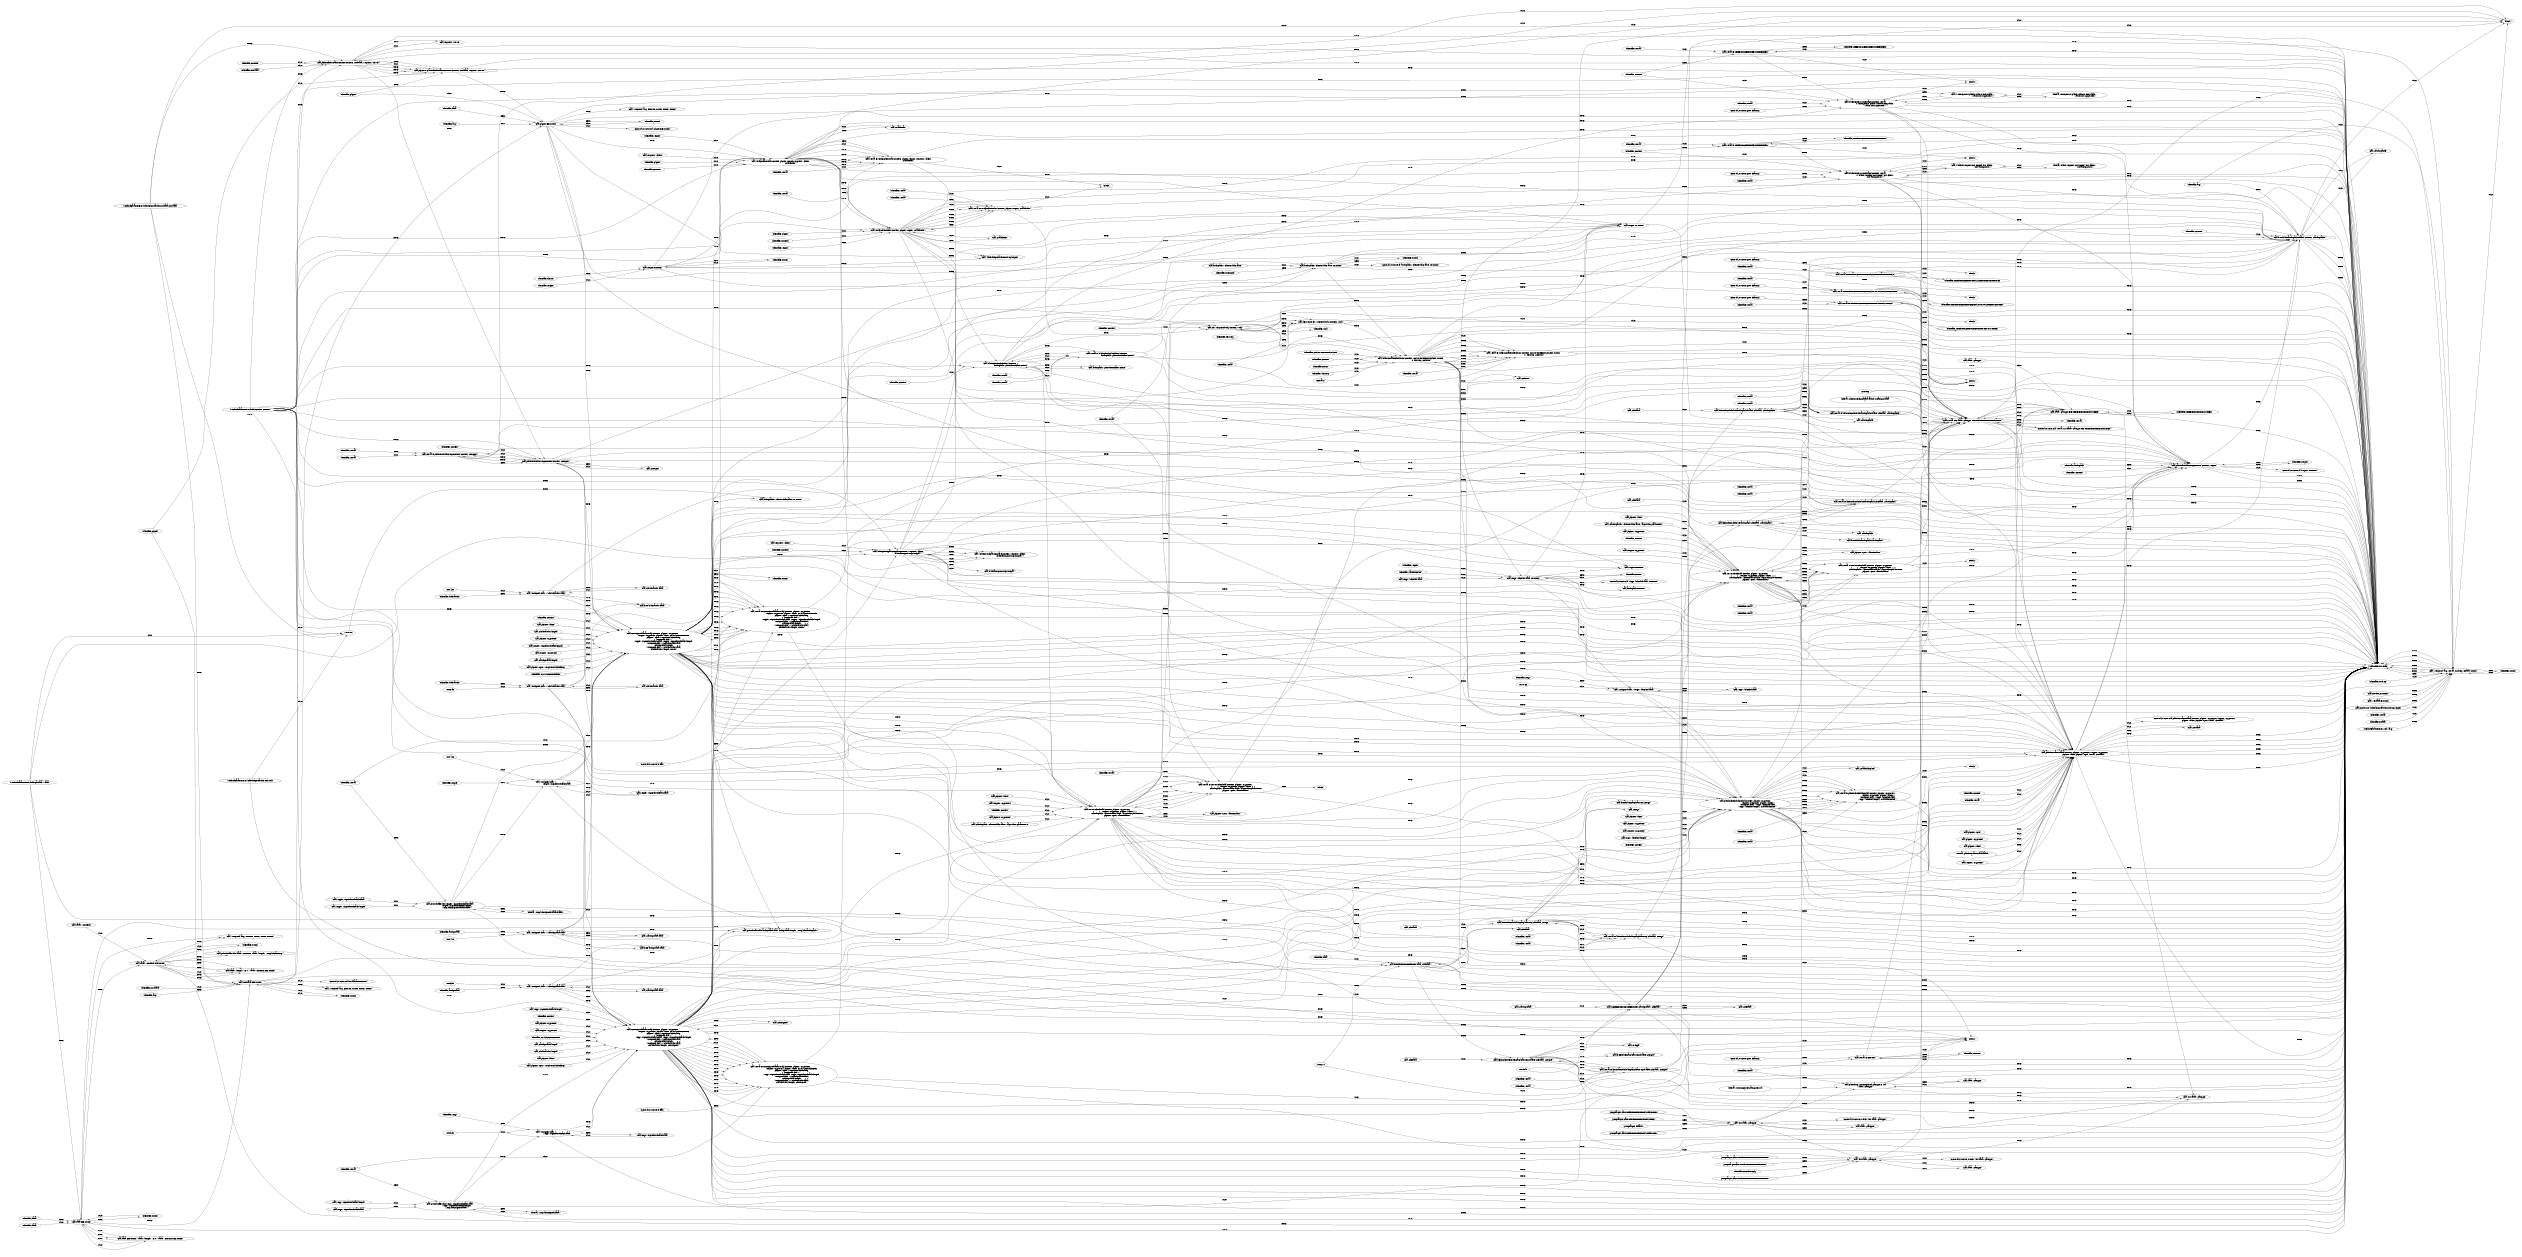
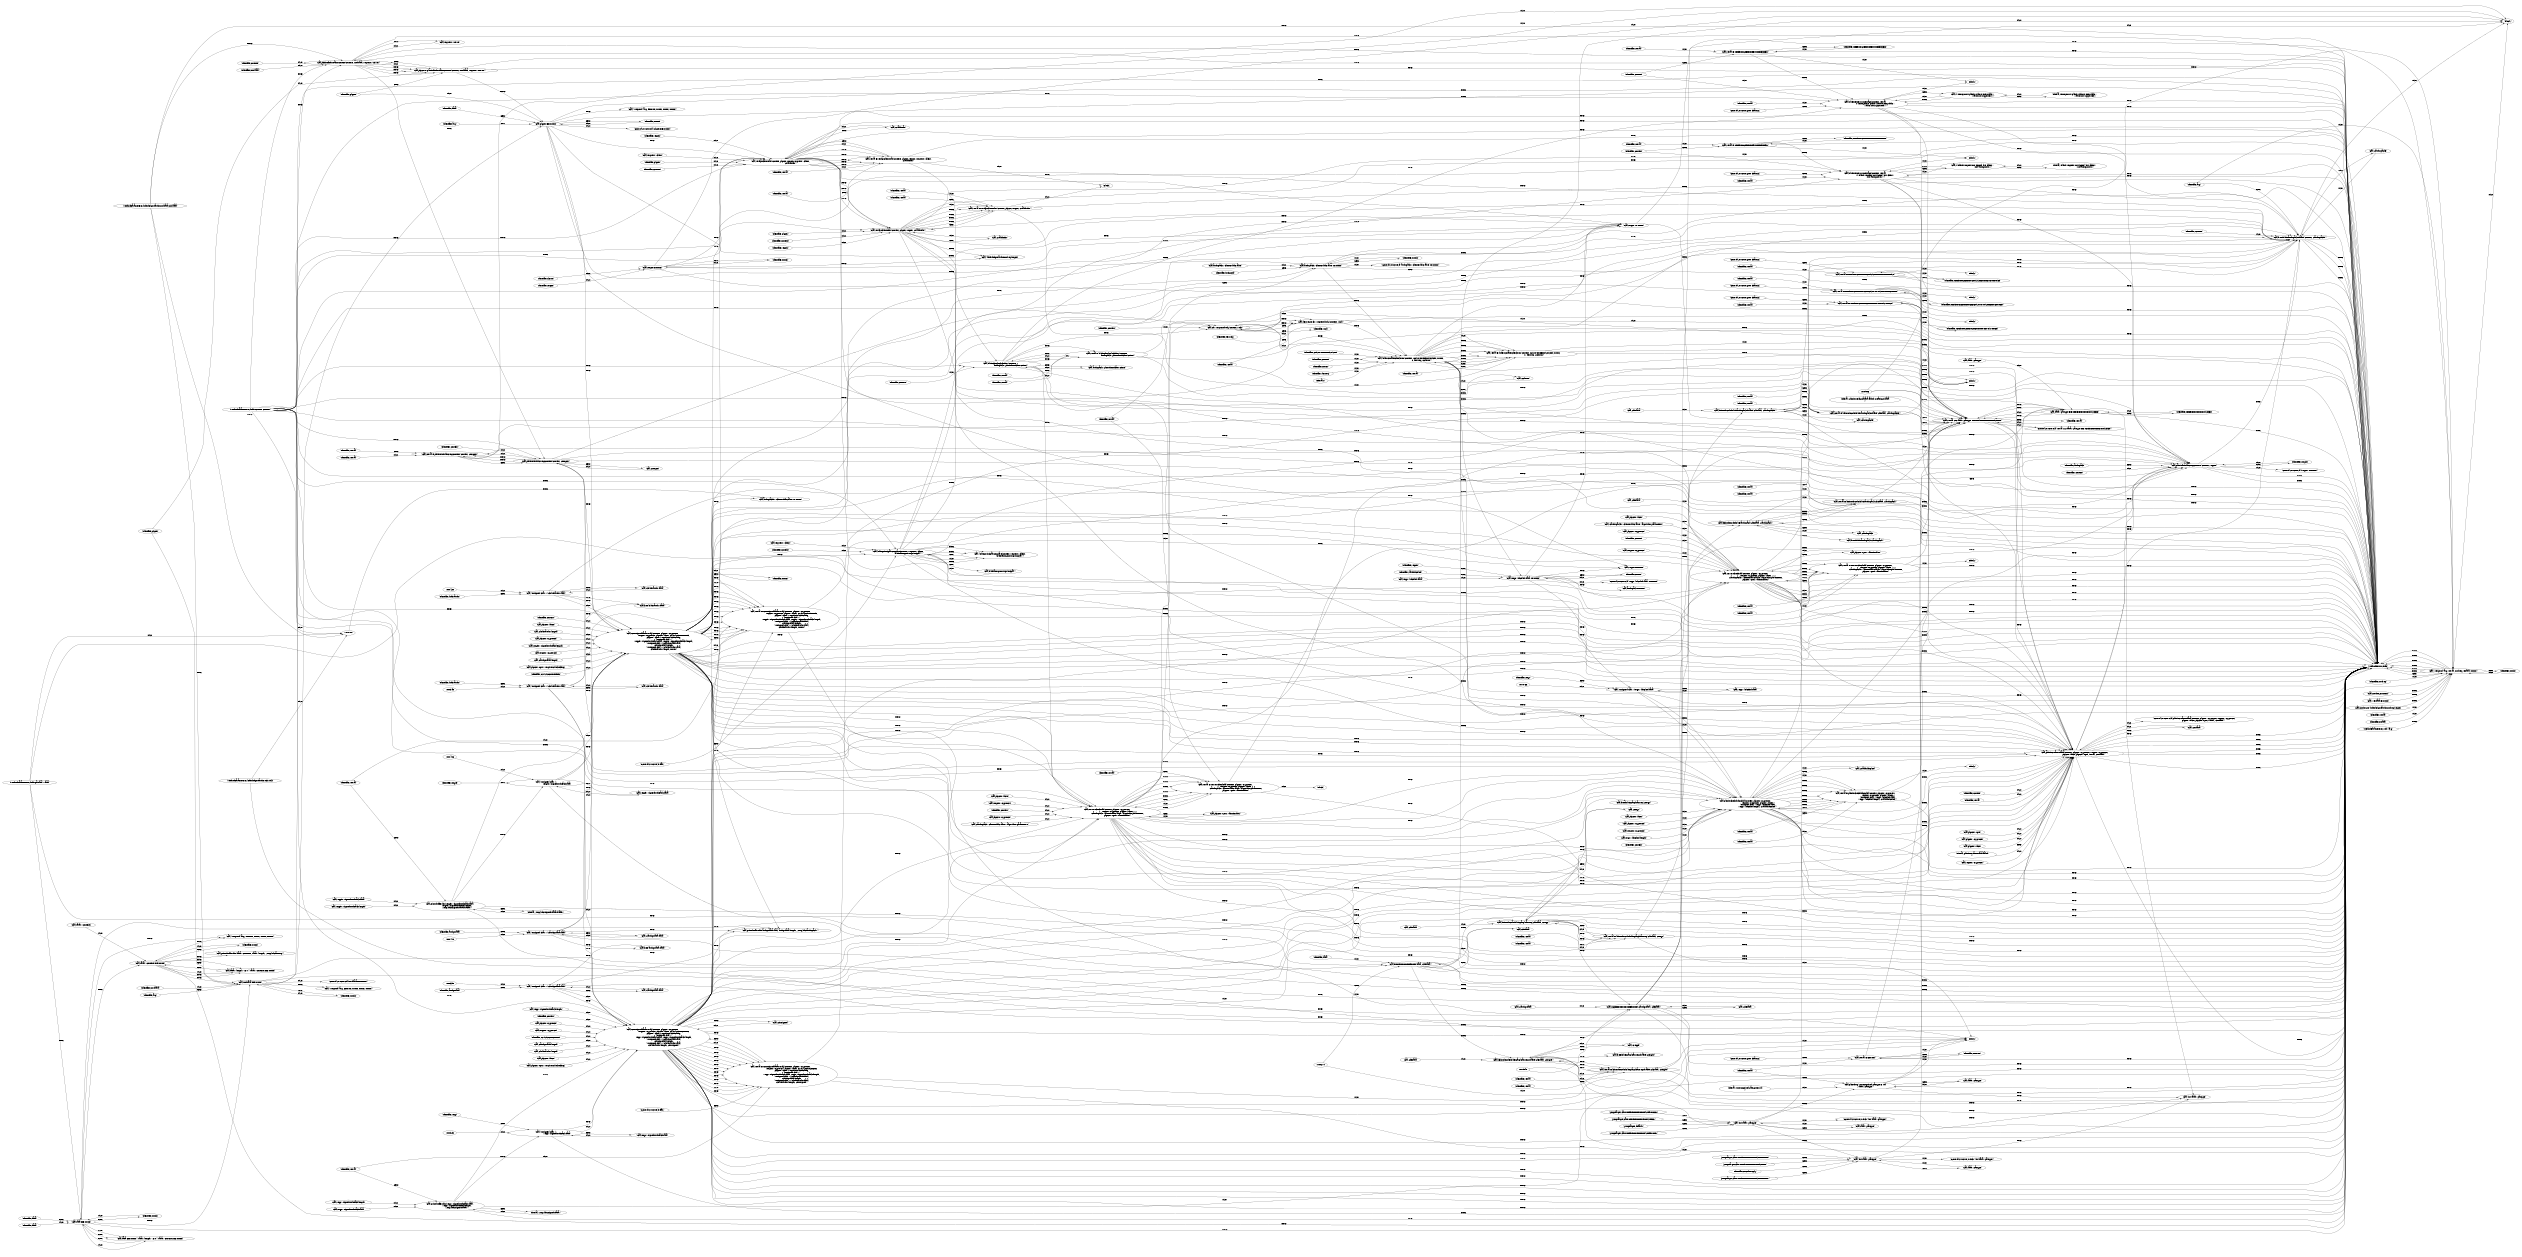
edge "(Call,retval && data->pa_type == KRB5_PADATA_PK_AS_REQ)" -> "(Call,(*respond)(arg, retval, modreq, e_data, NULL))": now "1000906" -> "(Call,(*respond)(arg, retval, modreq, e_data, NULL))"
edge "(Call,reqp->kdcPkId.data != NULL)" -> "(ControlStructure,if (reqp->kdcPkId.data != NULL))": label "CFG: " -> "AST: "
